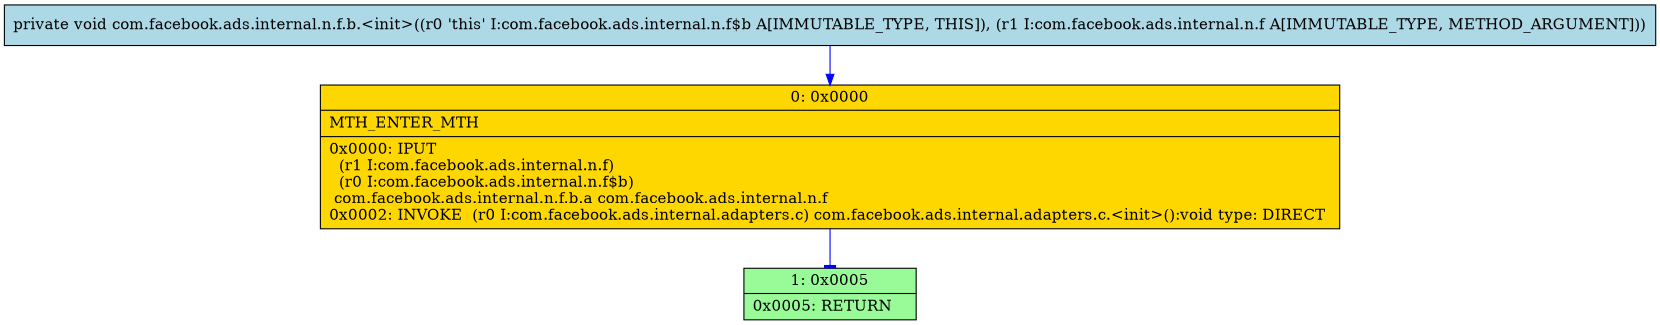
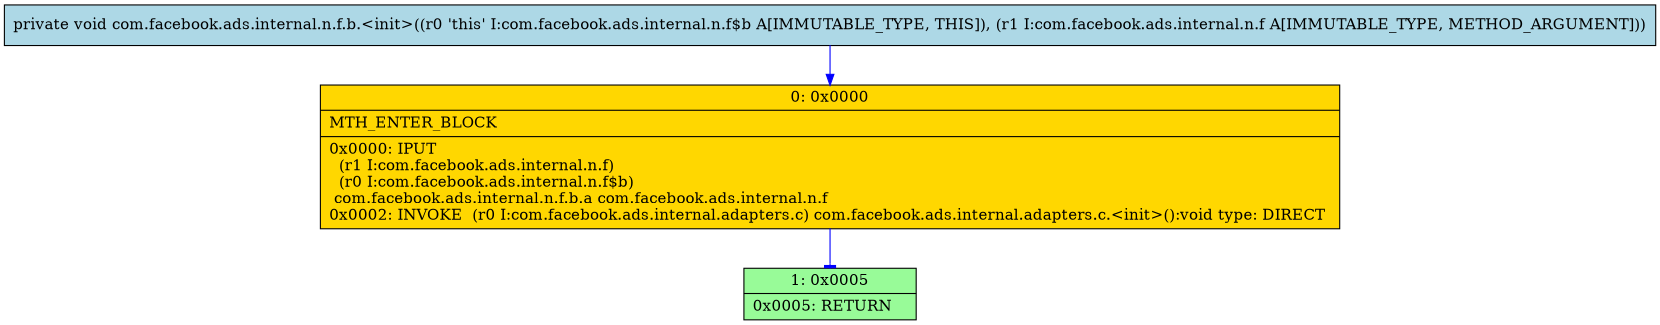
node "0: 0x0000": text "MTH_ENTER_MTH" -> "MTH_ENTER_BLOCK"
